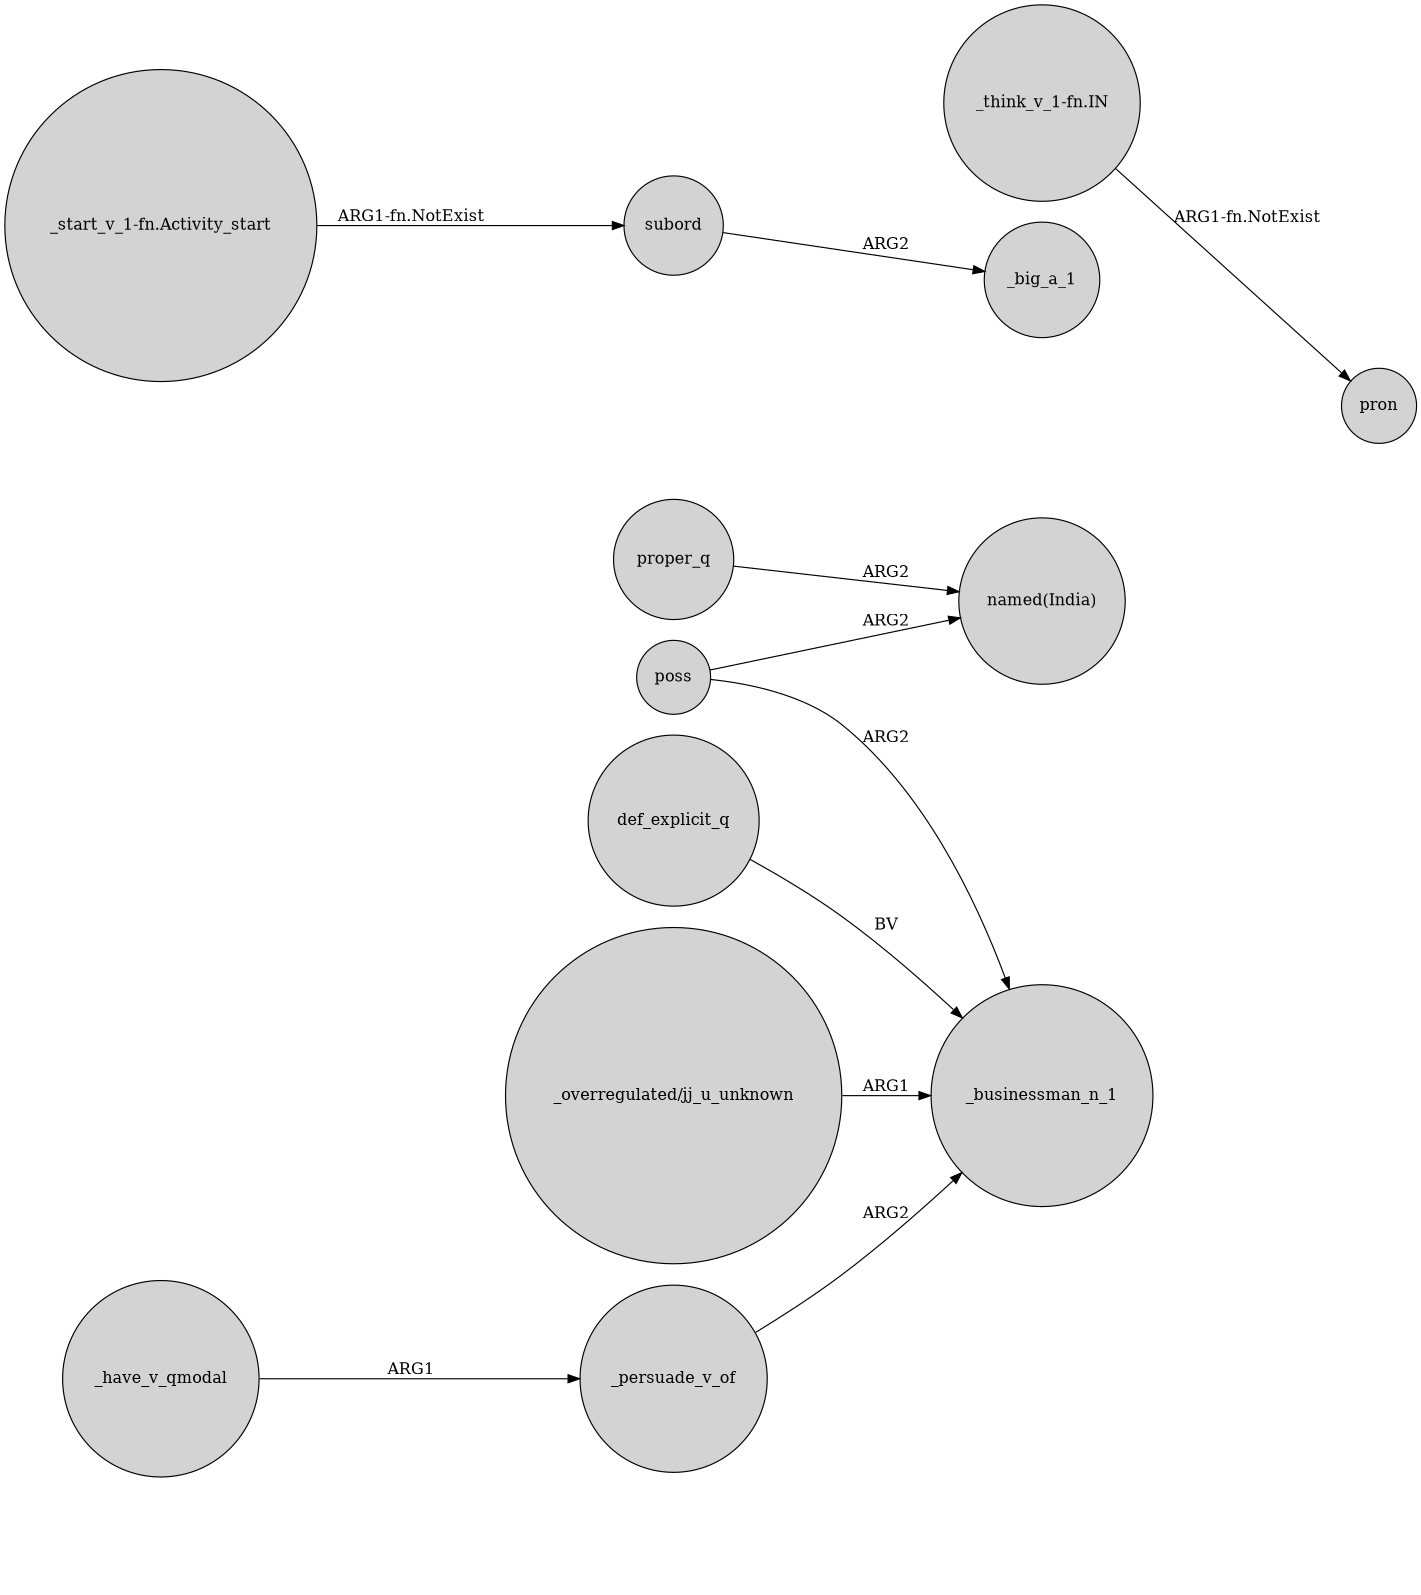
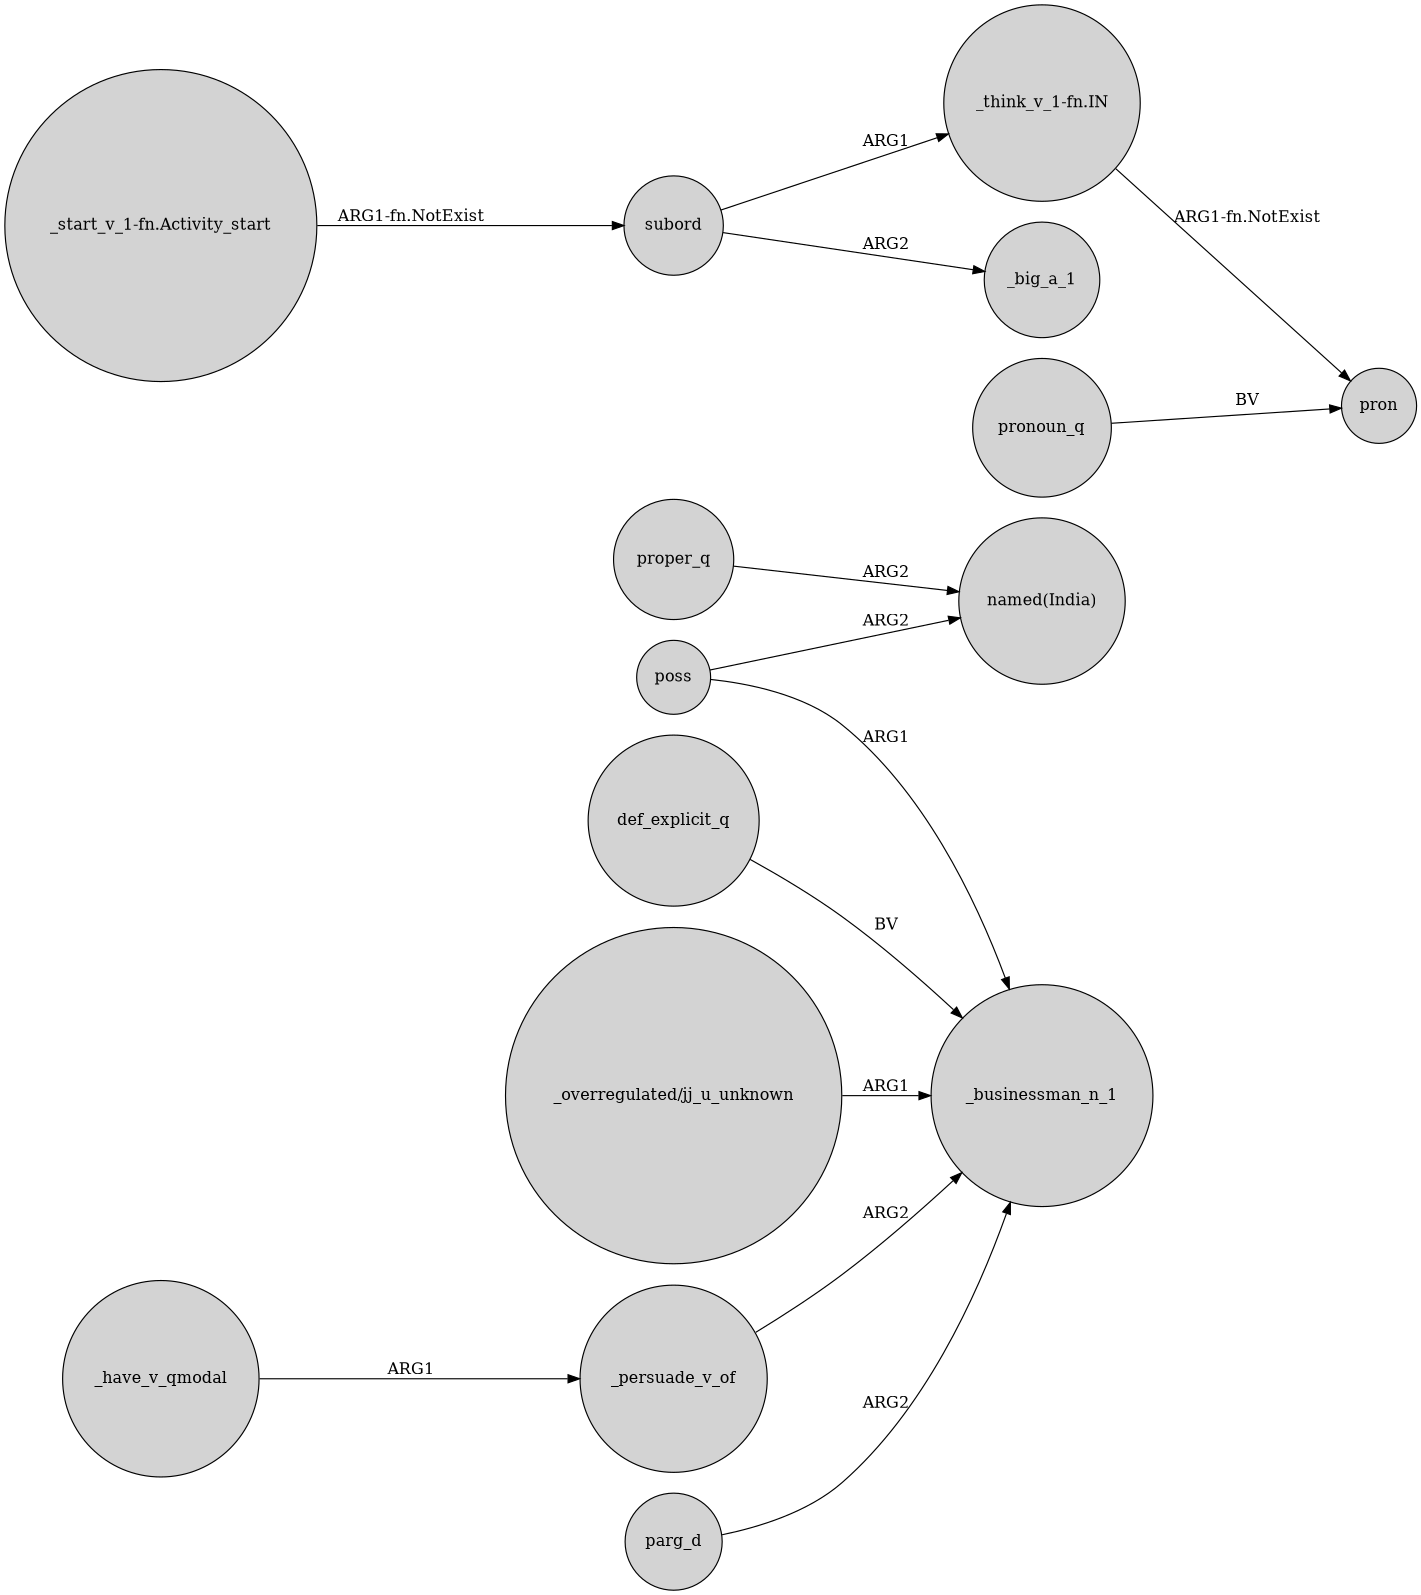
edge "subord" -> "_think_v_1-fn.IN": added, label "ARG1"
node "pronoun_q": added
edge "poss" -> "_businessman_n_1": label "ARG2" -> "ARG1"
node "parg_d": added
